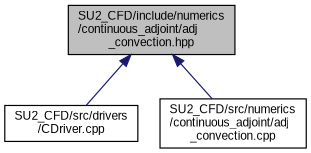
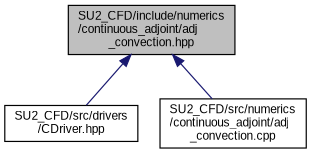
node "SU2_CFD/src/drivers /CDriver.cpp": label "SU2_CFD/src/drivers /CDriver.cpp" -> "SU2_CFD/src/drivers /CDriver.hpp"
